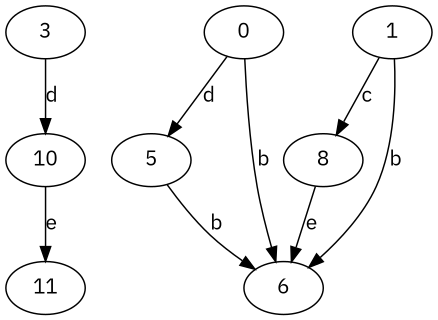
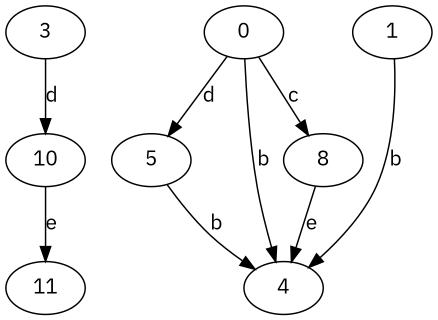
edge "1" -> "8": now "0" -> "8"
node "6": label "6" -> "4"
